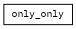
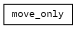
node "only_only": label "only_only" -> "move_only"
